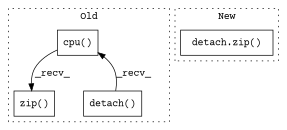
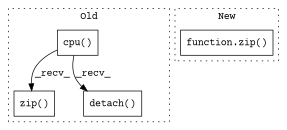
node "detach.zip()": label "detach.zip()" -> "function.zip()"
edge "detach()" -> "cpu()": reversed
